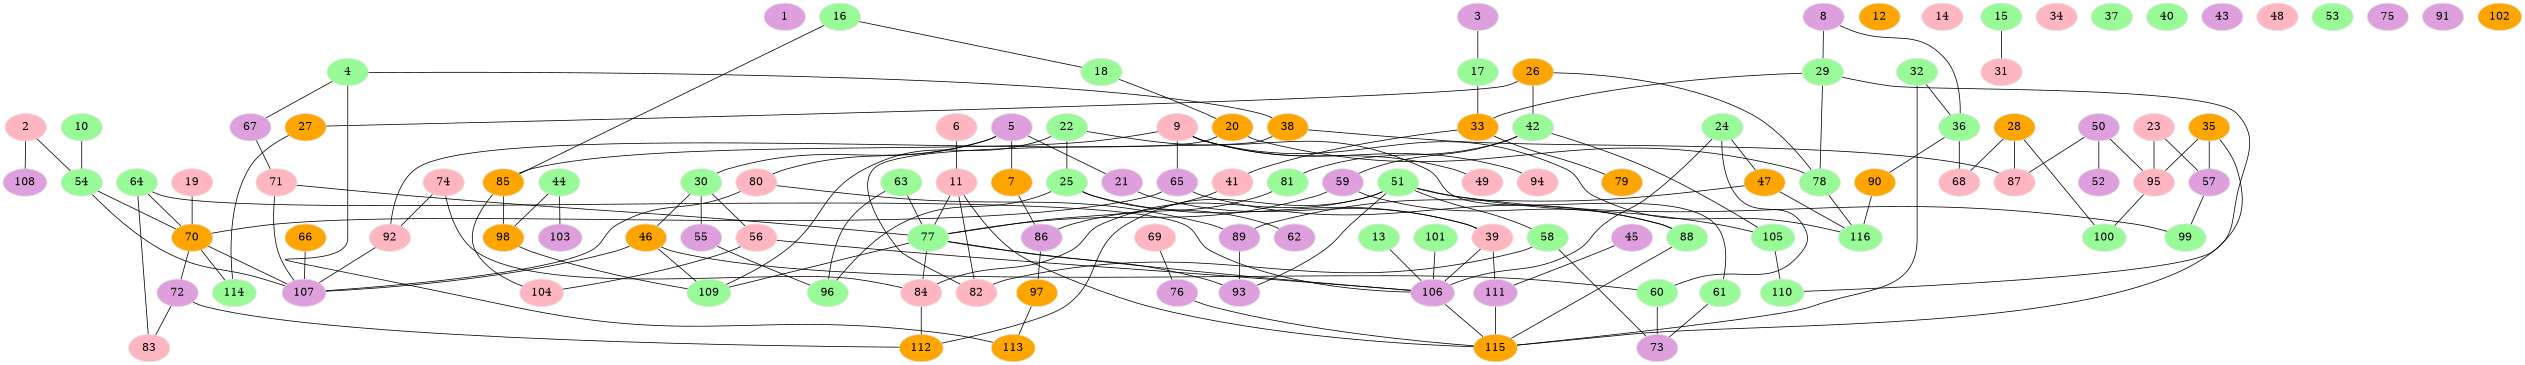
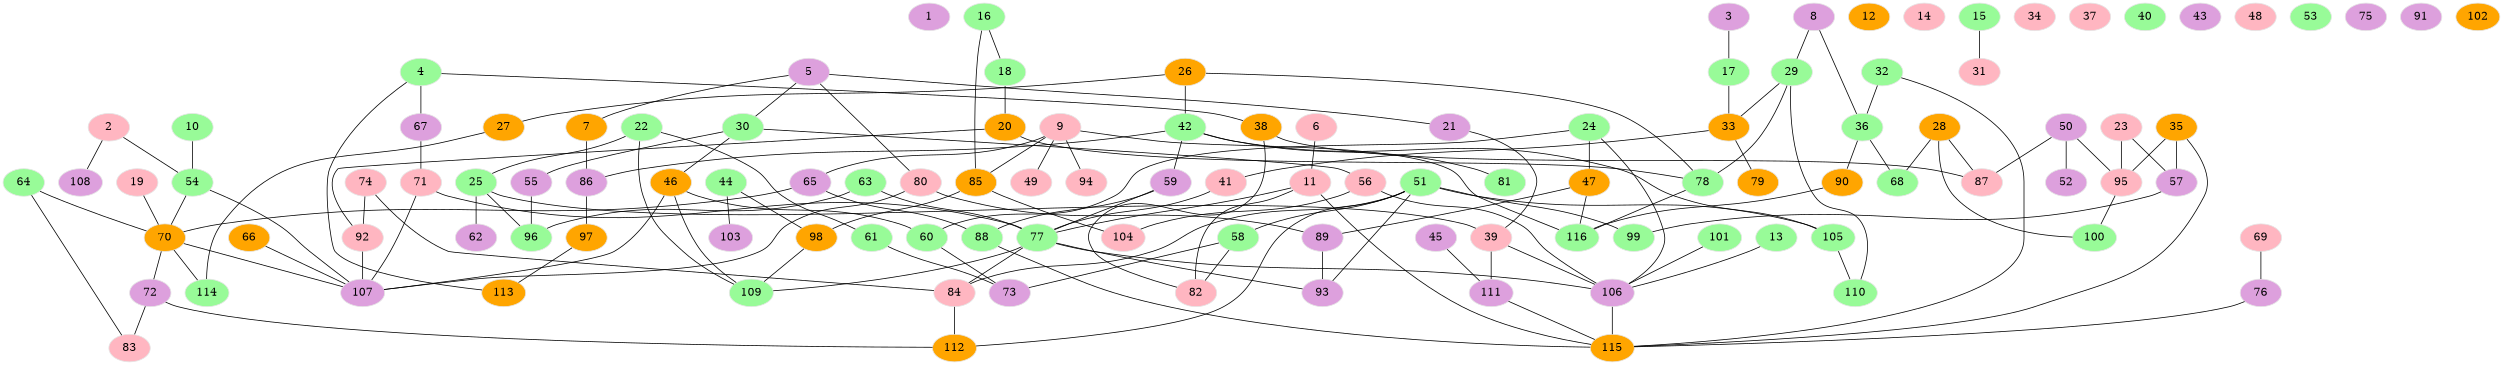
node "37": fillcolor palegreen -> lightpink
node "68": fillcolor lightpink -> palegreen
edge "64" -- "106": removed
edge "81" -- "86": now "42" -- "86"
